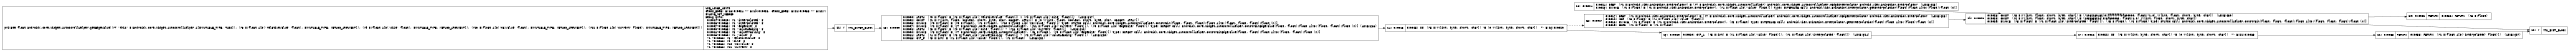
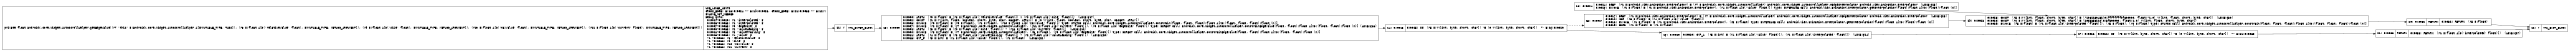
edge "19: 0x002a" -> "12: ?": now "20: 0x0032" -> "12: ?"
